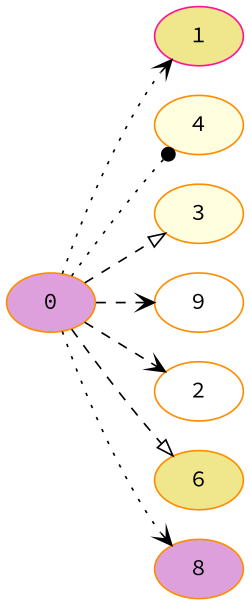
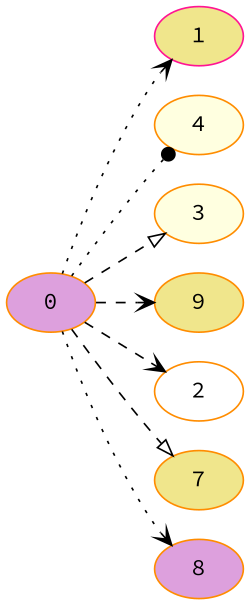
node "9": fillcolor white -> khaki
node "6": label "6" -> "7"
